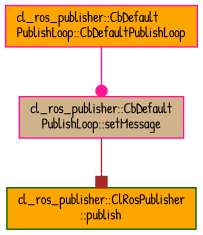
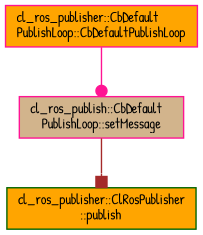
node "cl_ros_publisher::CbDefault PublishLoop::setMessage": label "cl_ros_publisher::CbDefault PublishLoop::setMessage" -> "cl_ros_publish::CbDefault PublishLoop::setMessage"
